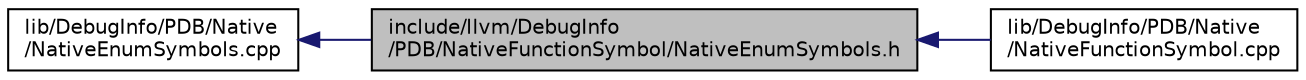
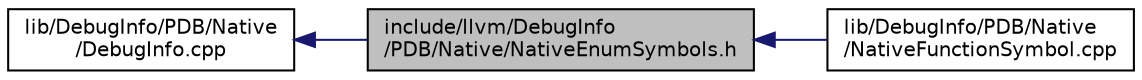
node "lib/DebugInfo/PDB/Native /NativeEnumSymbols.cpp": label "lib/DebugInfo/PDB/Native /NativeEnumSymbols.cpp" -> "lib/DebugInfo/PDB/Native /DebugInfo.cpp"
node "include/llvm/DebugInfo /PDB/NativeFunctionSymbol/NativeEnumSymbols.h": label "include/llvm/DebugInfo /PDB/NativeFunctionSymbol/NativeEnumSymbols.h" -> "include/llvm/DebugInfo /PDB/Native/NativeEnumSymbols.h"
